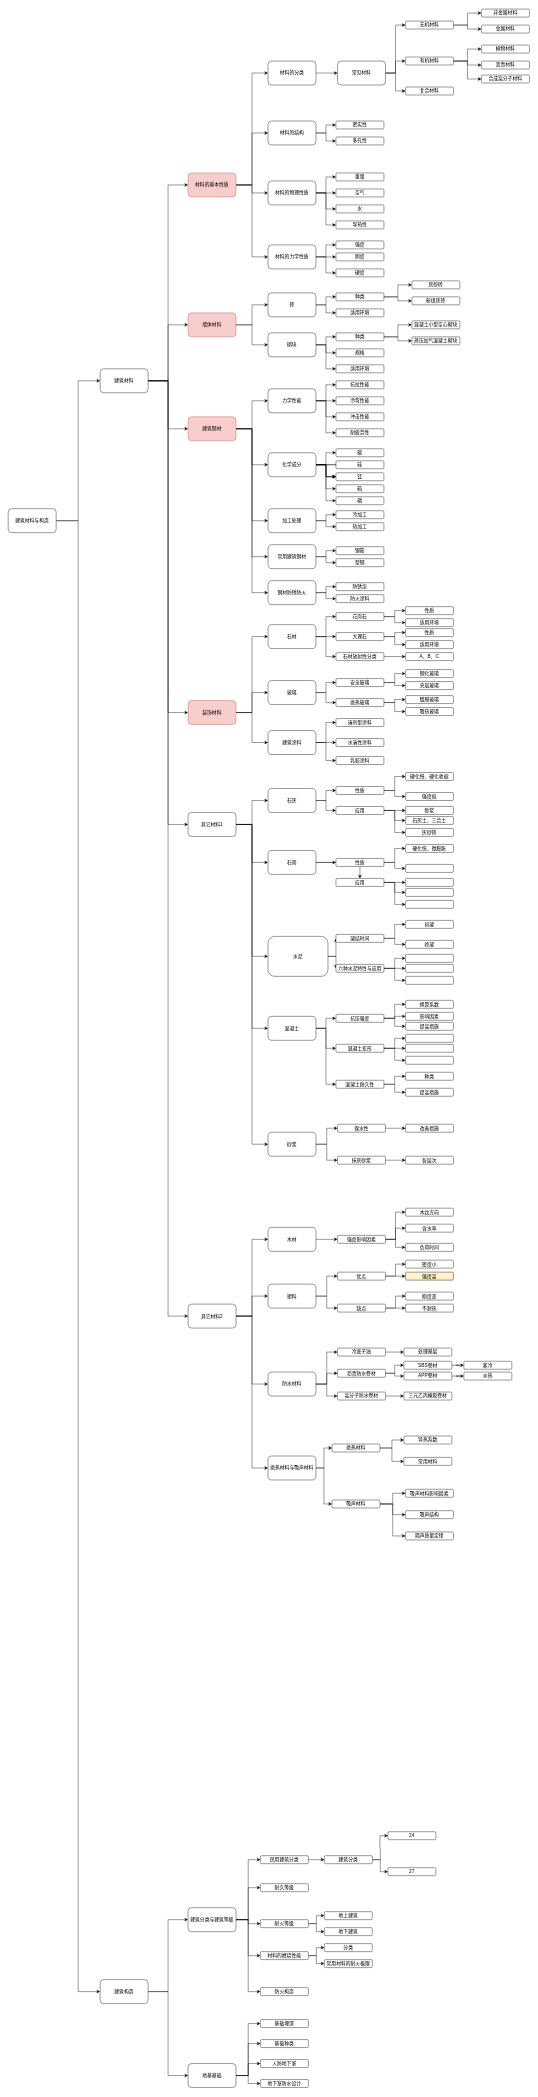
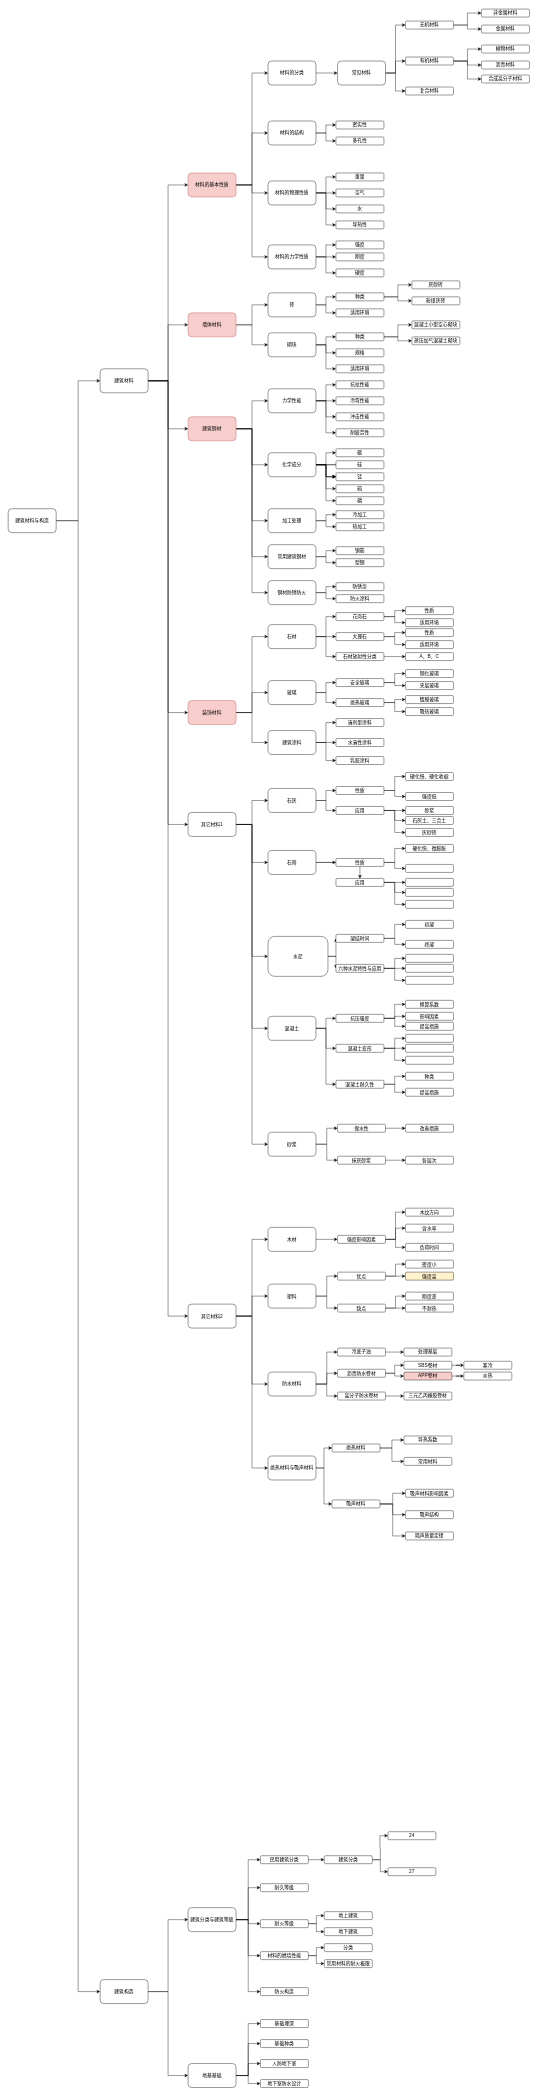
node "APP卷材": fillcolor #ffffff -> #f8cecc
